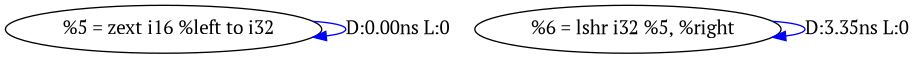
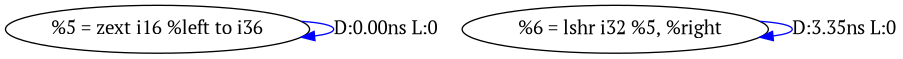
node "%5 = zext i16 %left to i32": label "%5 = zext i16 %left to i32" -> "%5 = zext i16 %left to i36"
